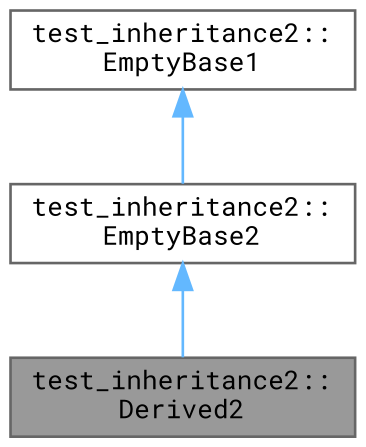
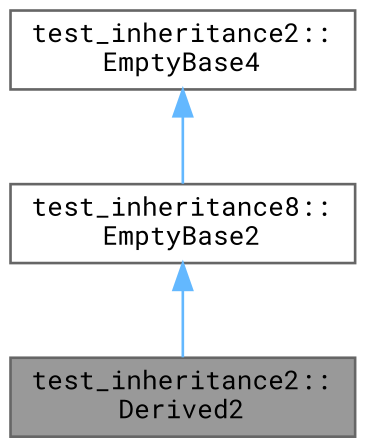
node "test_inheritance2:: EmptyBase1": label "test_inheritance2:: EmptyBase1" -> "test_inheritance2:: EmptyBase4"
node "test_inheritance2:: EmptyBase2": label "test_inheritance2:: EmptyBase2" -> "test_inheritance8:: EmptyBase2"
